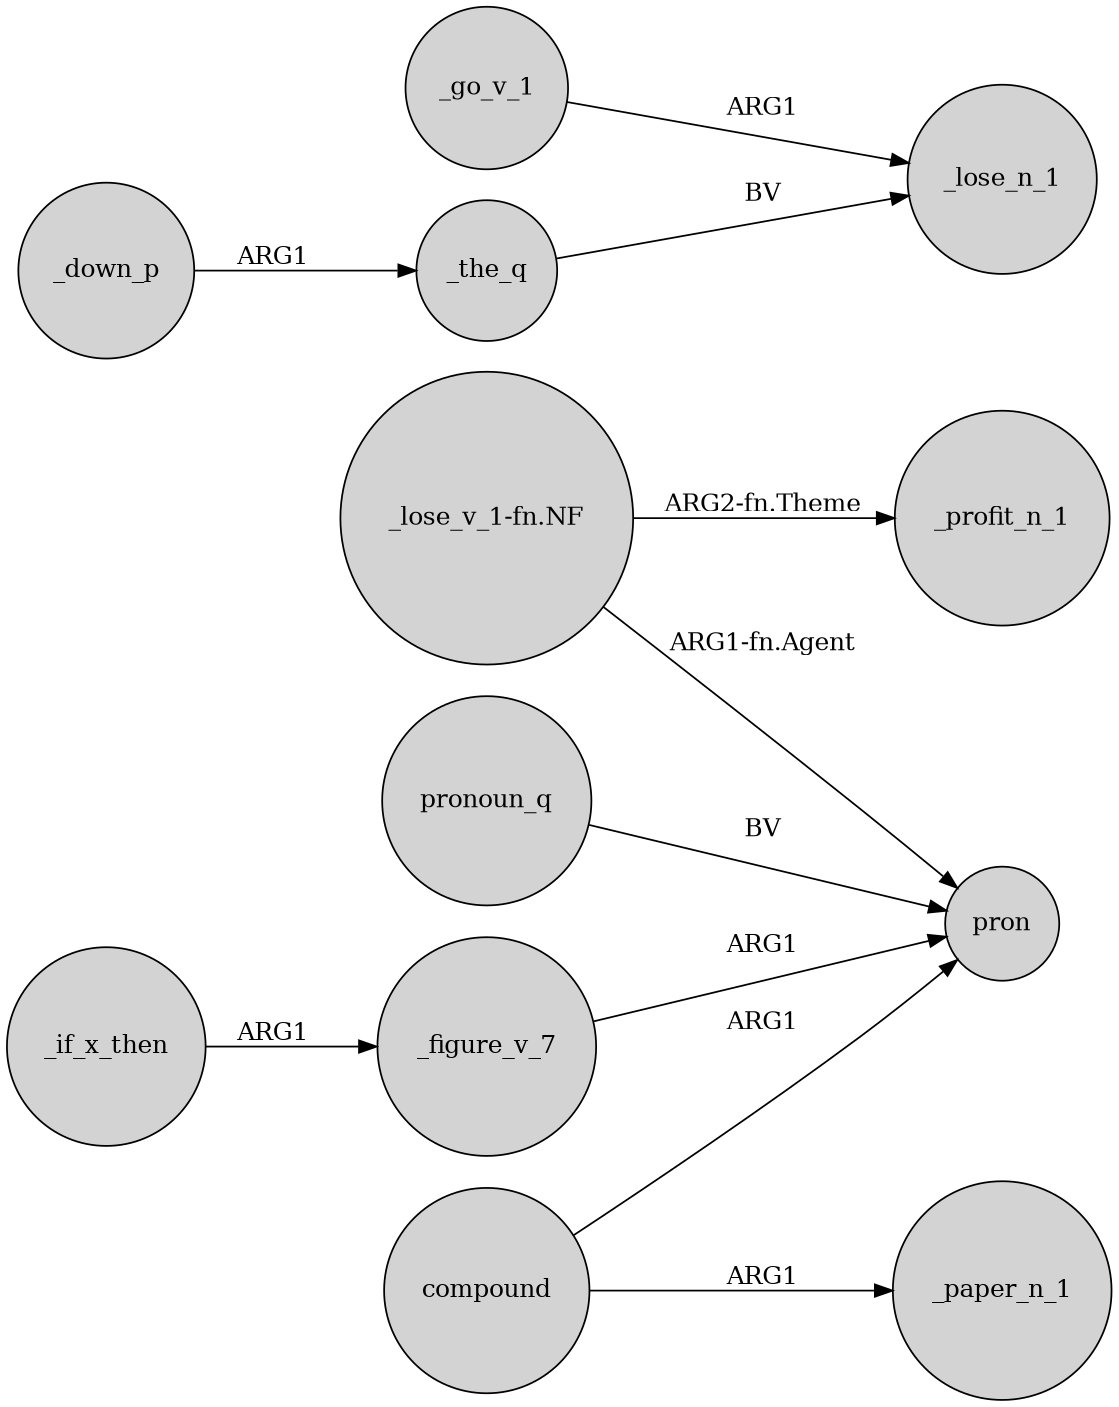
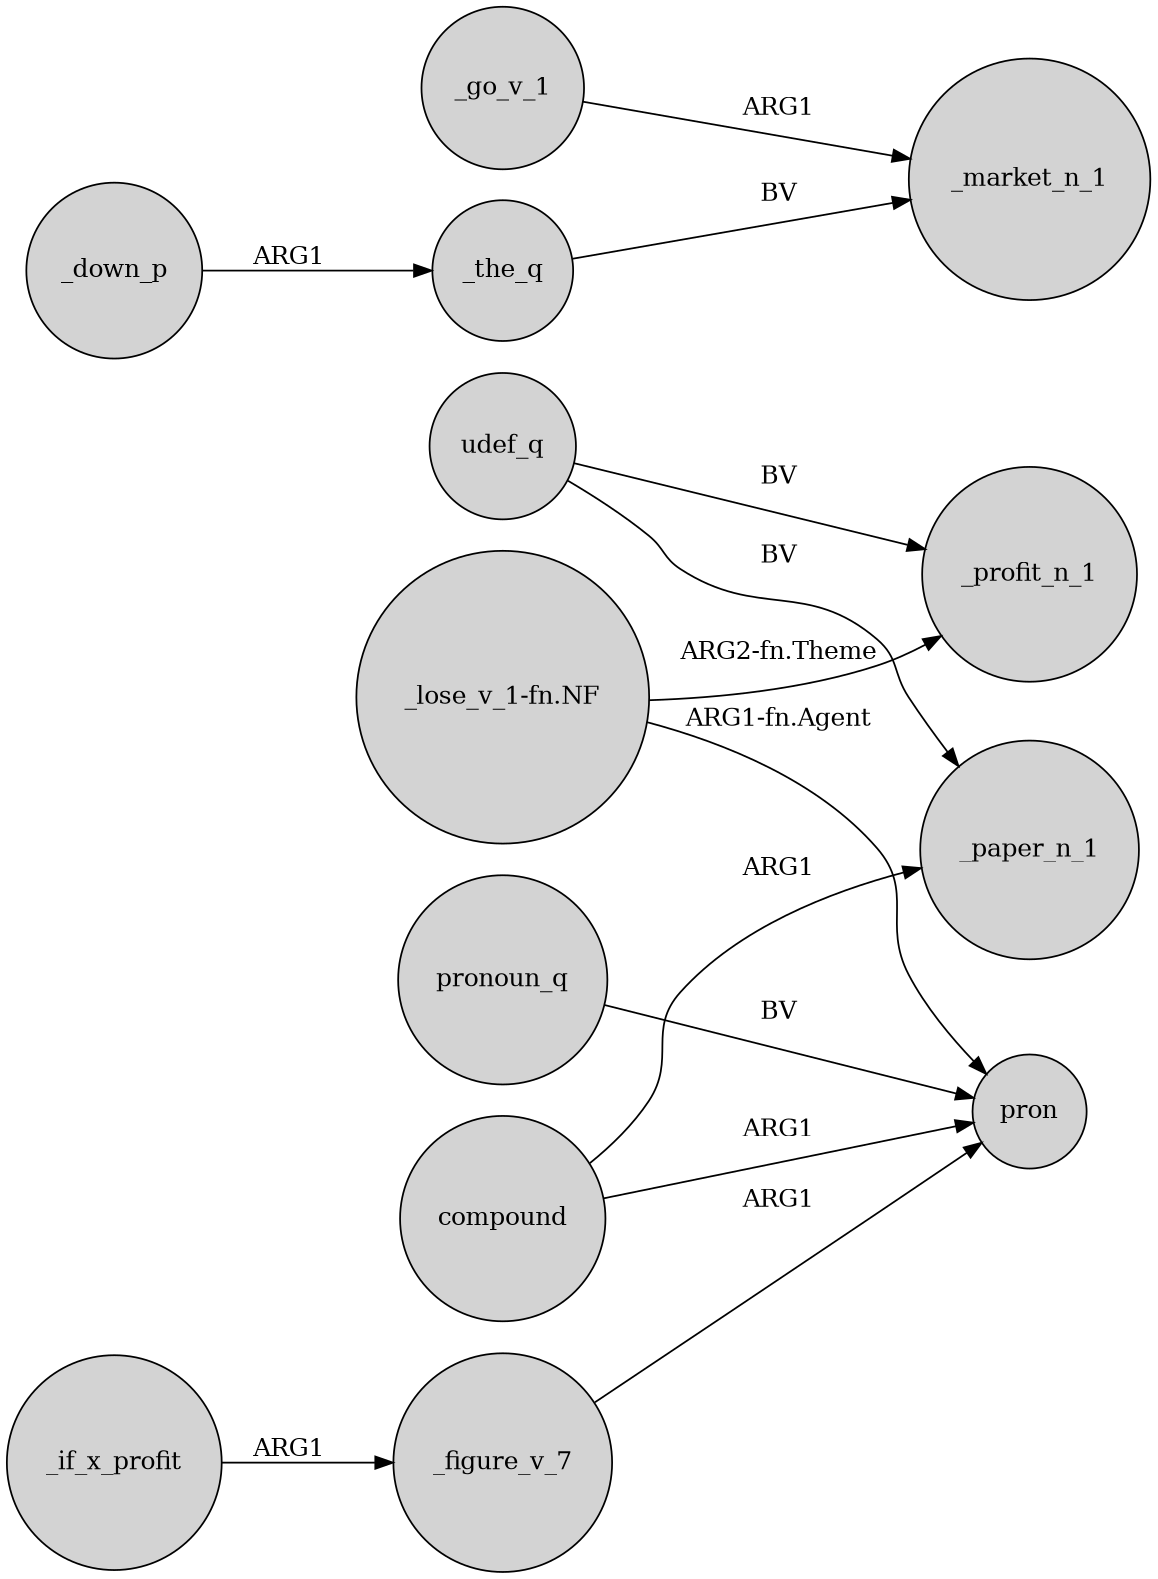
node "_lose_n_1": label "_lose_n_1" -> "_market_n_1"
node "udef_q": added
node "_if_x_then": label "_if_x_then" -> "_if_x_profit"
